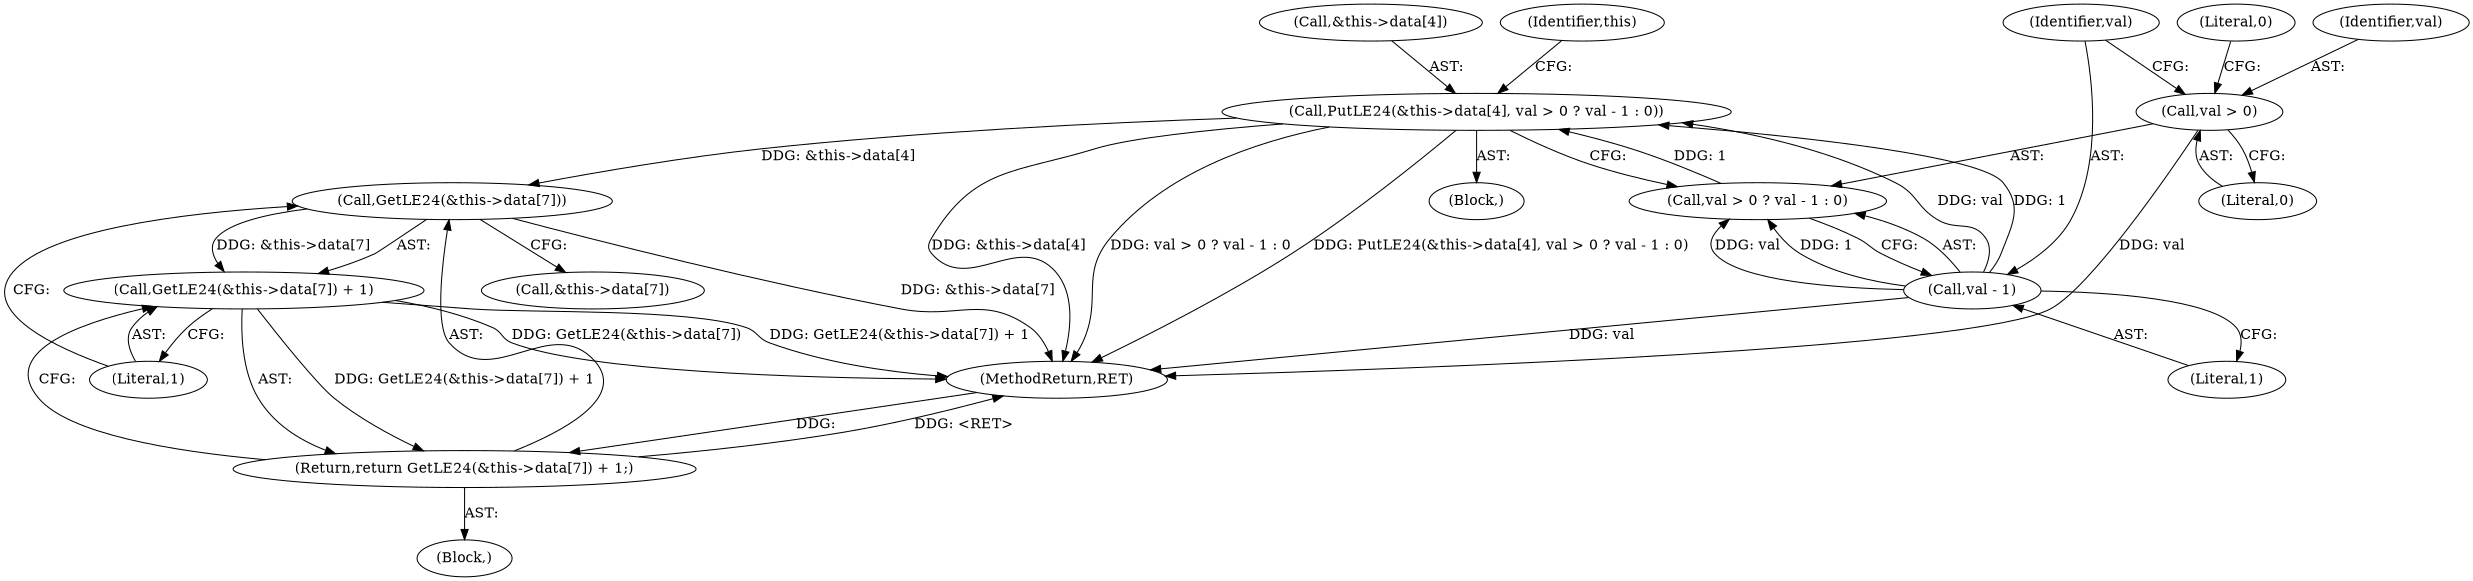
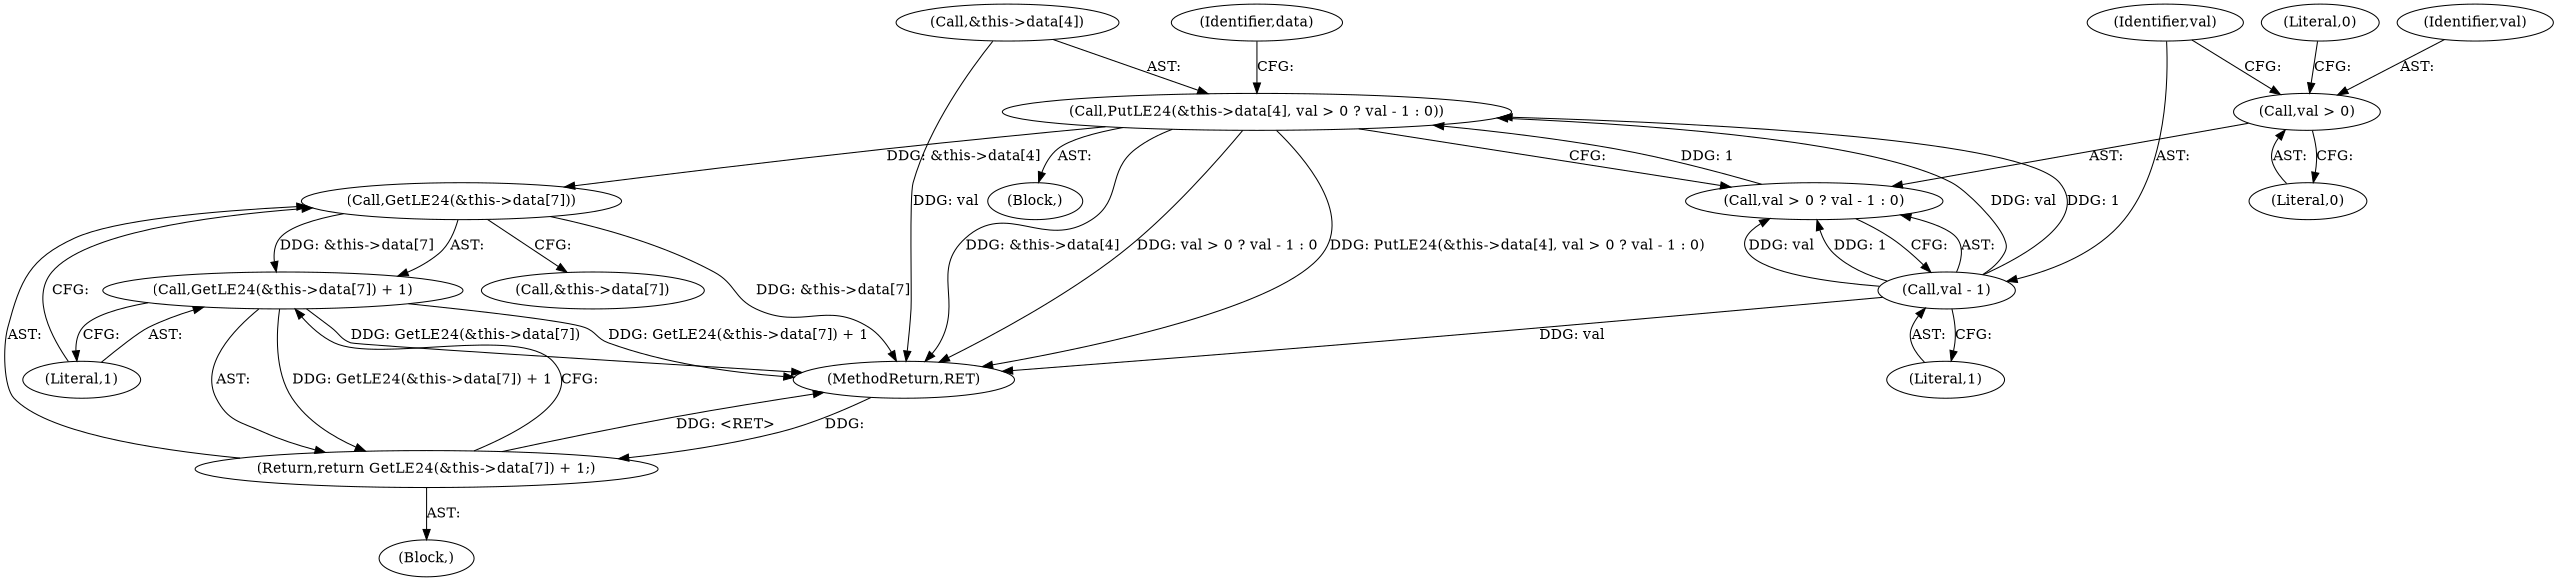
node "(Identifier,this)": label "(Identifier,this)" -> "(Identifier,data)"
edge "(Call,val > 0)" -> "(MethodReturn,RET)": now "(Call,&this->data[4])" -> "(MethodReturn,RET)"
